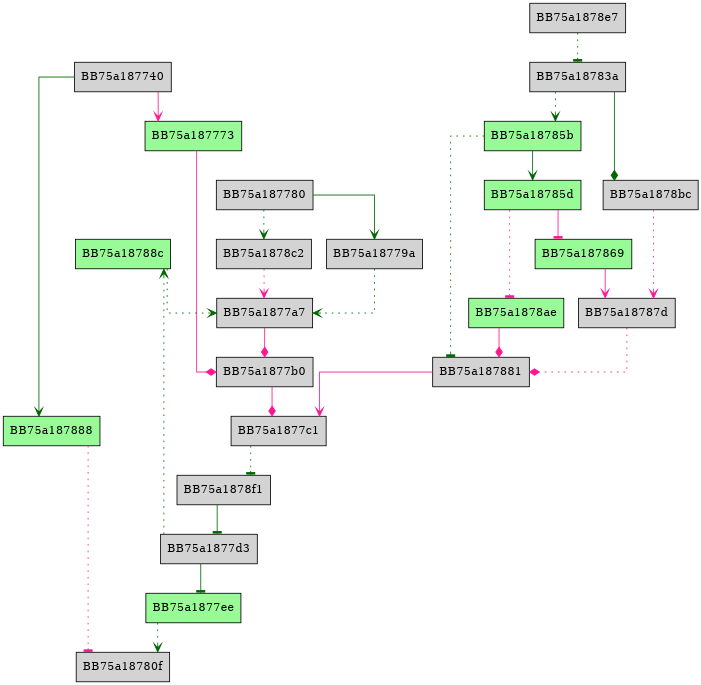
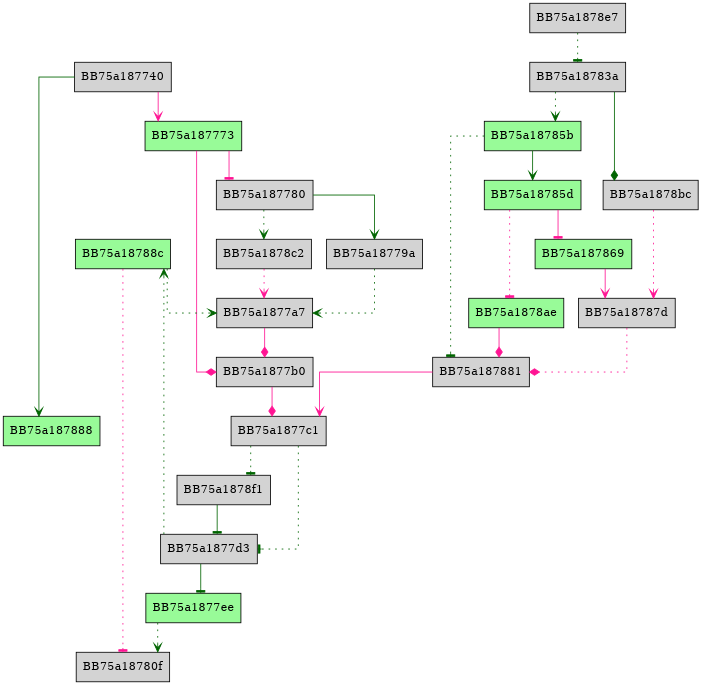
edge "BB75a187773" -> "BB75a187780": added
edge "BB75a1877c1" -> "BB75a1877d3": added
edge "BB75a187888" -> "BB75a18780f": now "BB75a18788c" -> "BB75a18780f"
